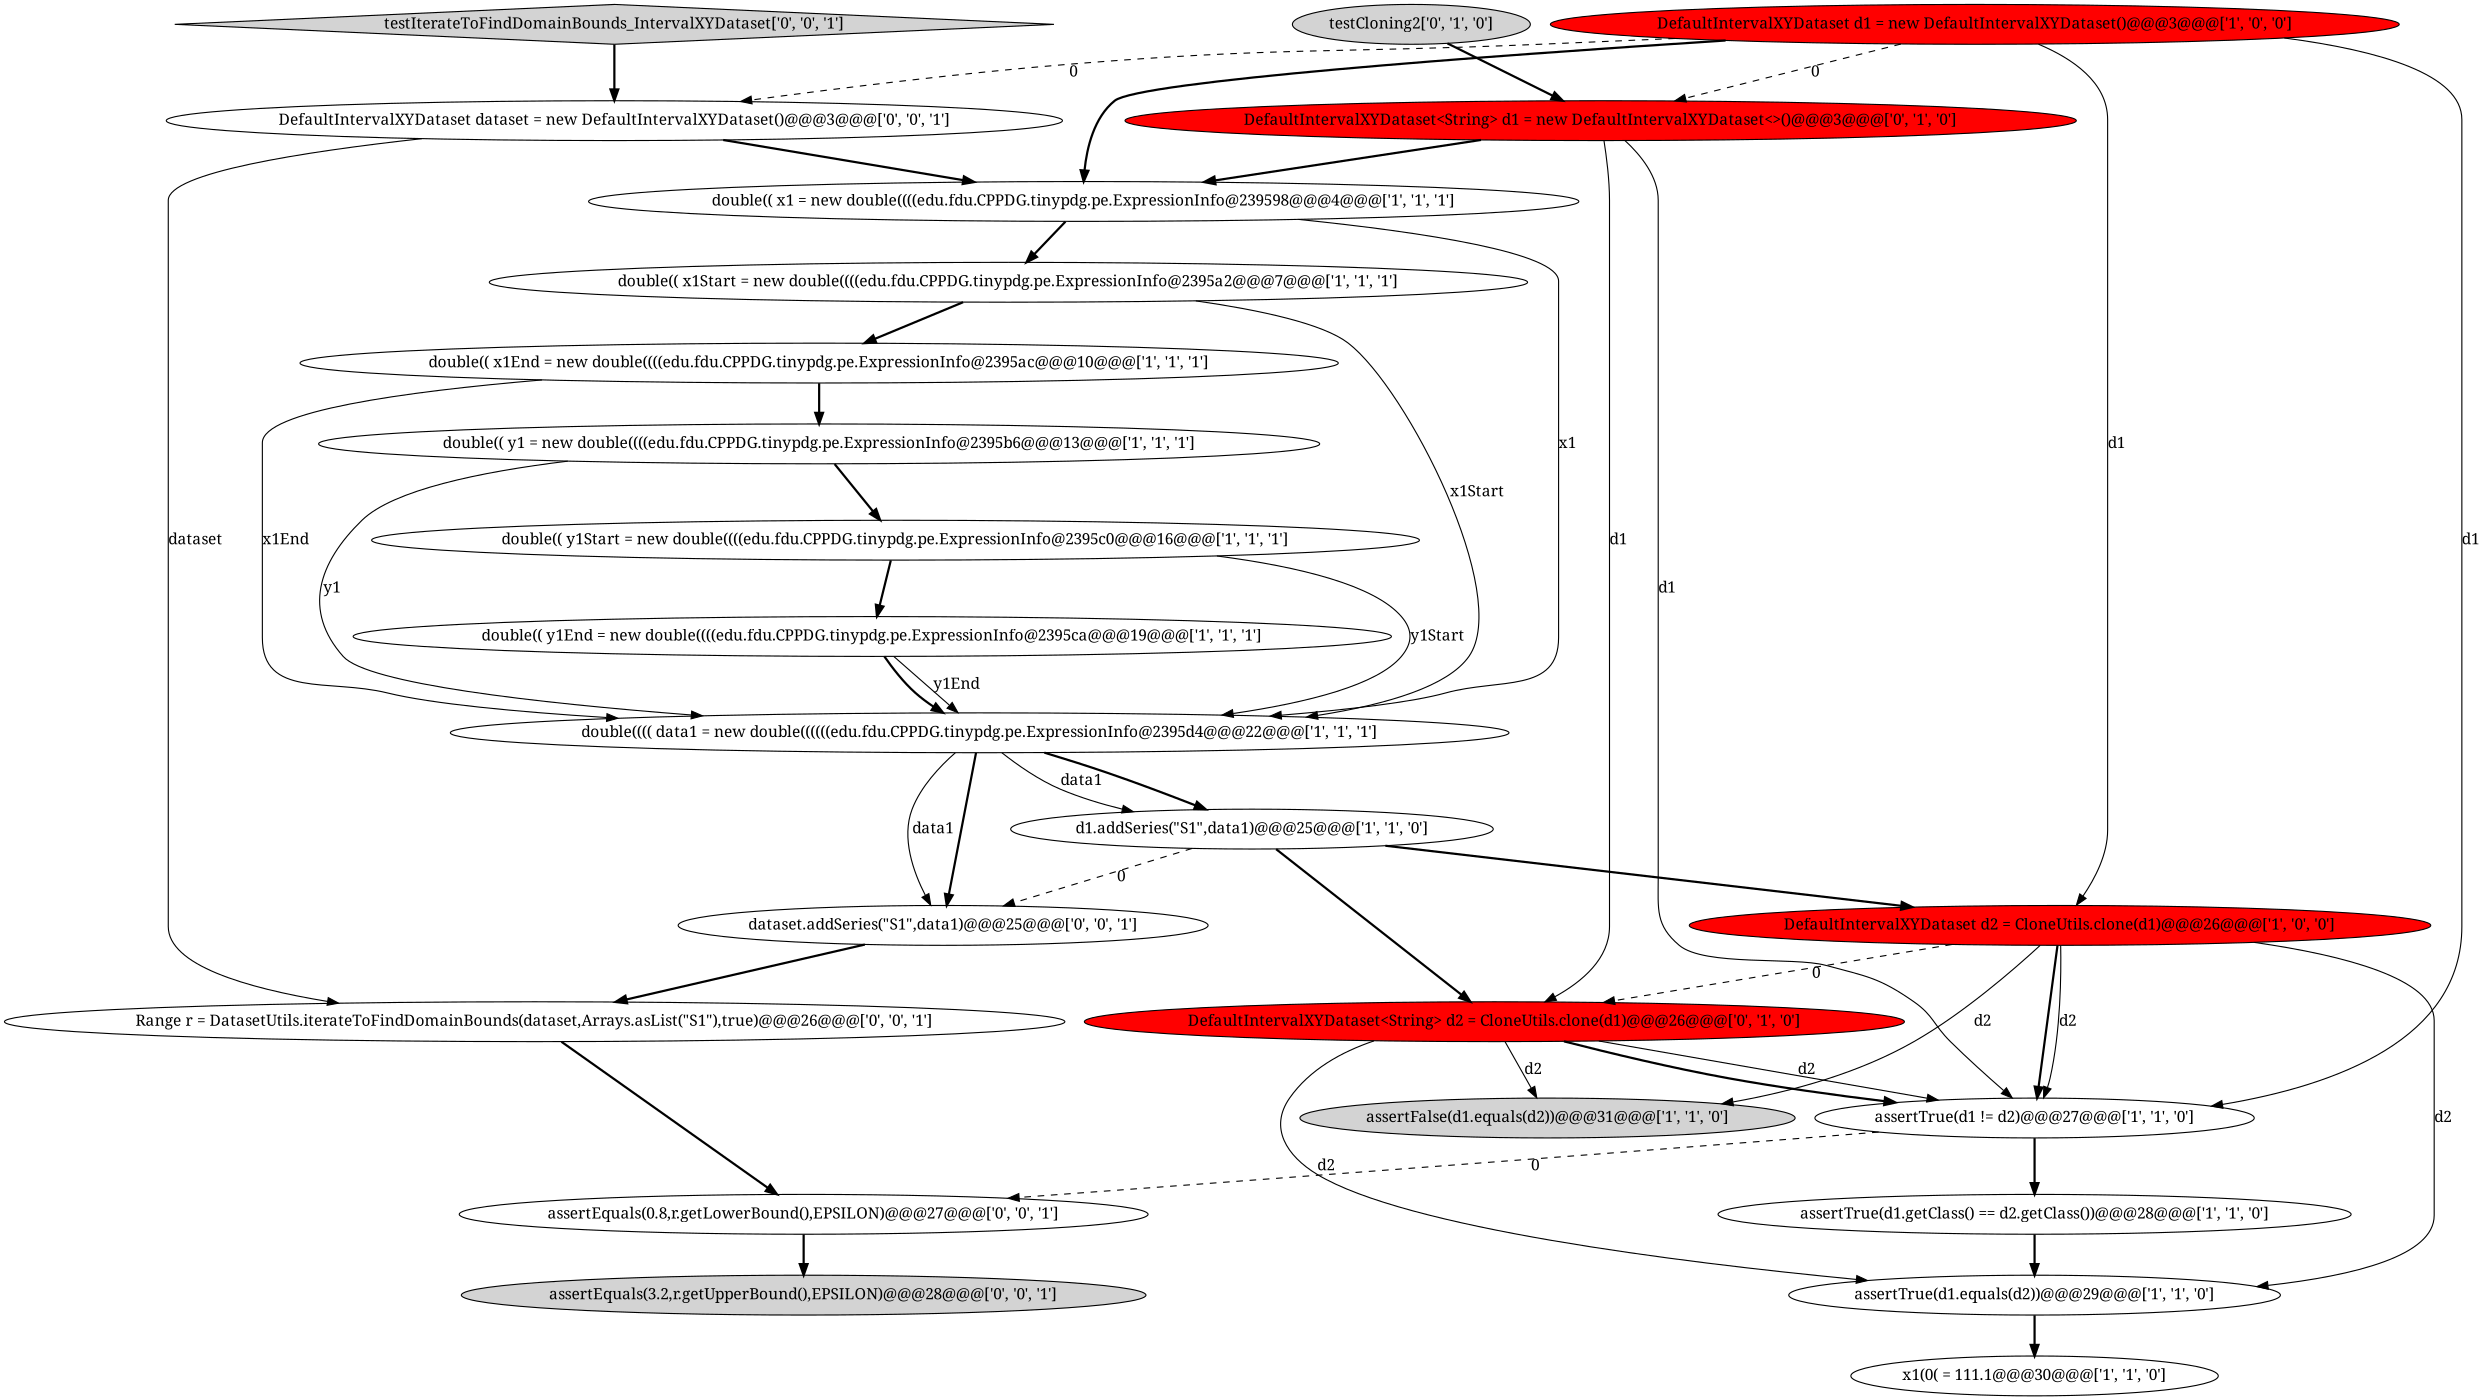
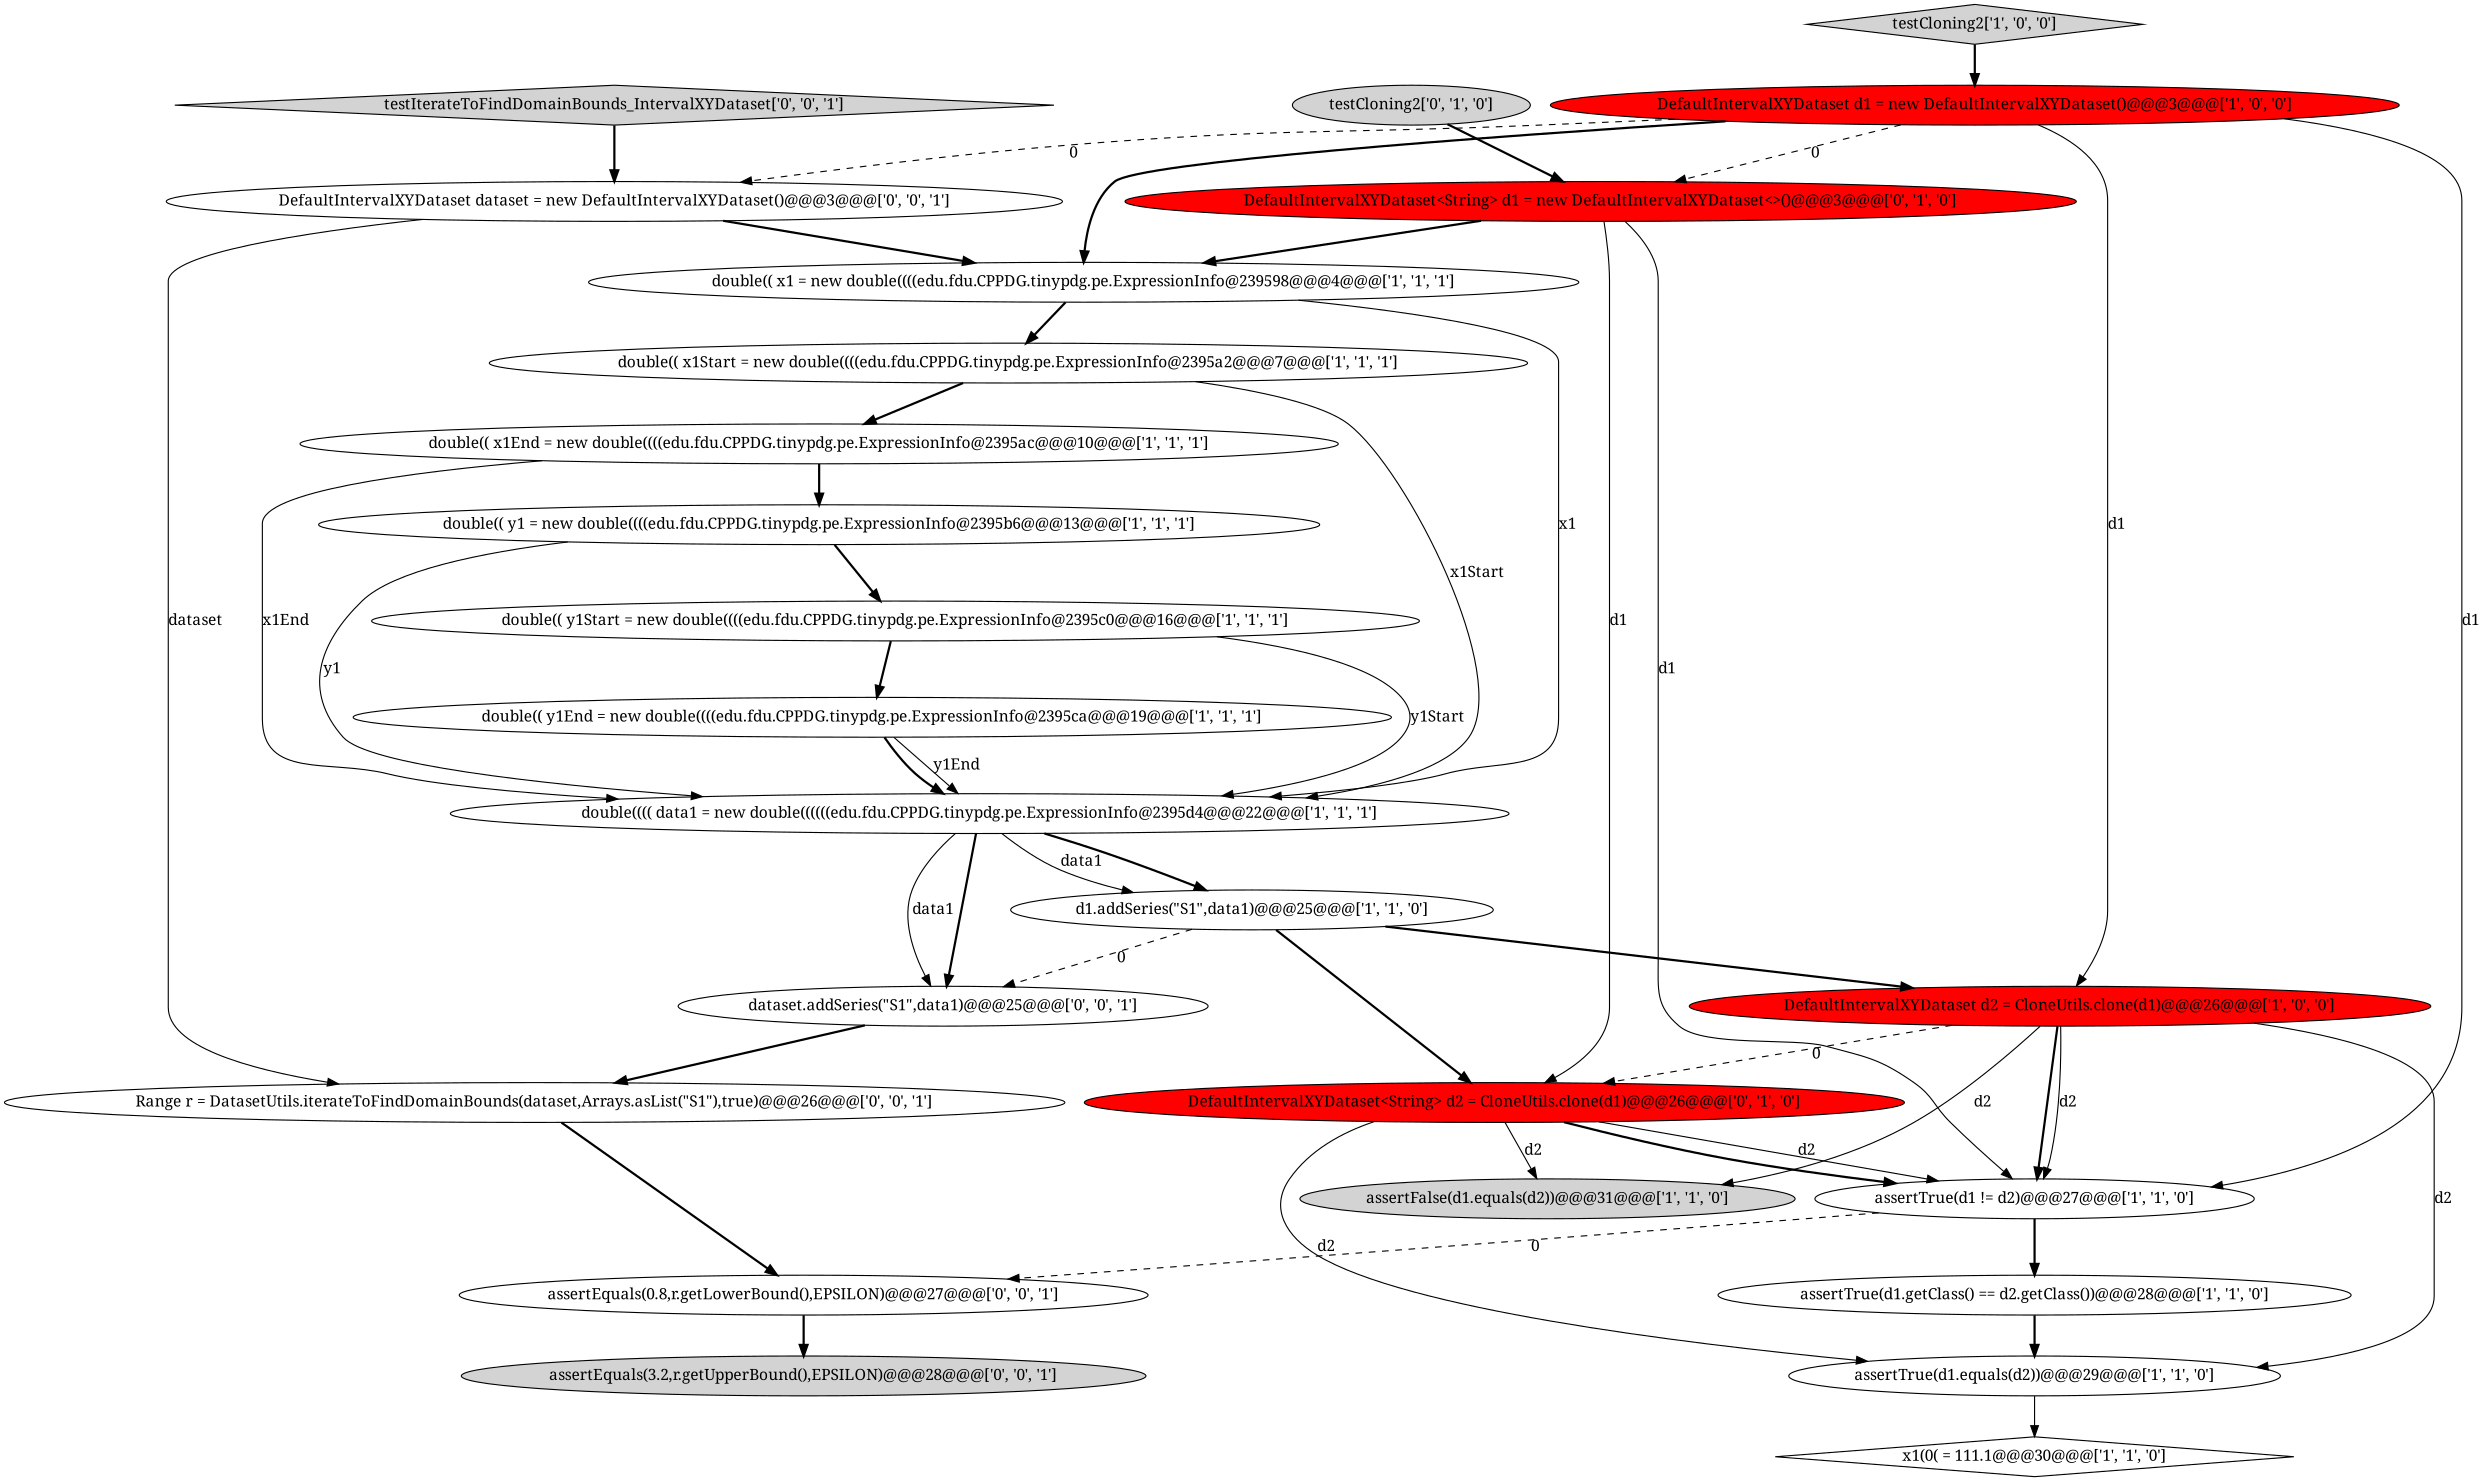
node "testCloning2['1', '0', '0']": added
edge "assertTrue(d1.equals(d2))@@@29@@@['1', '1', '0']" -> "x1(0( = 111.1@@@30@@@['1', '1', '0']": style bold -> solid
node "x1(0( = 111.1@@@30@@@['1', '1', '0']": shape ellipse -> diamond
